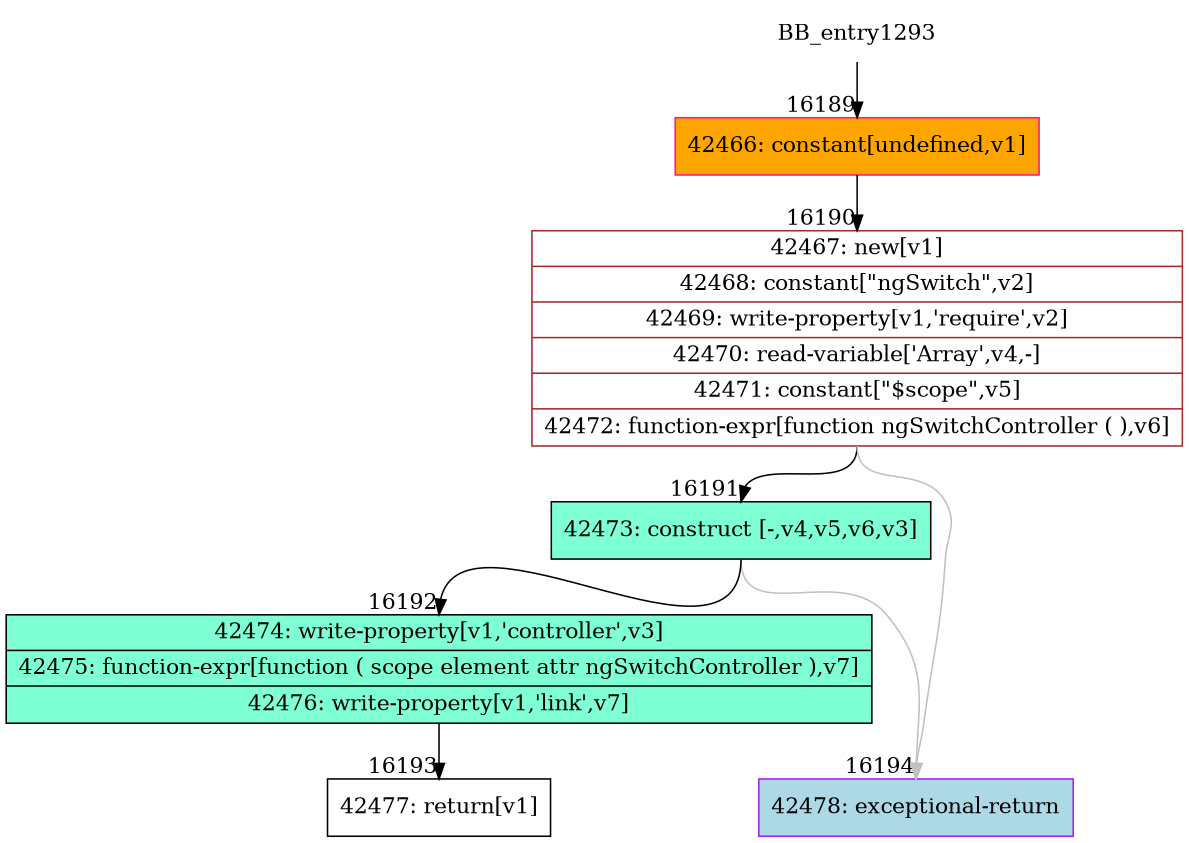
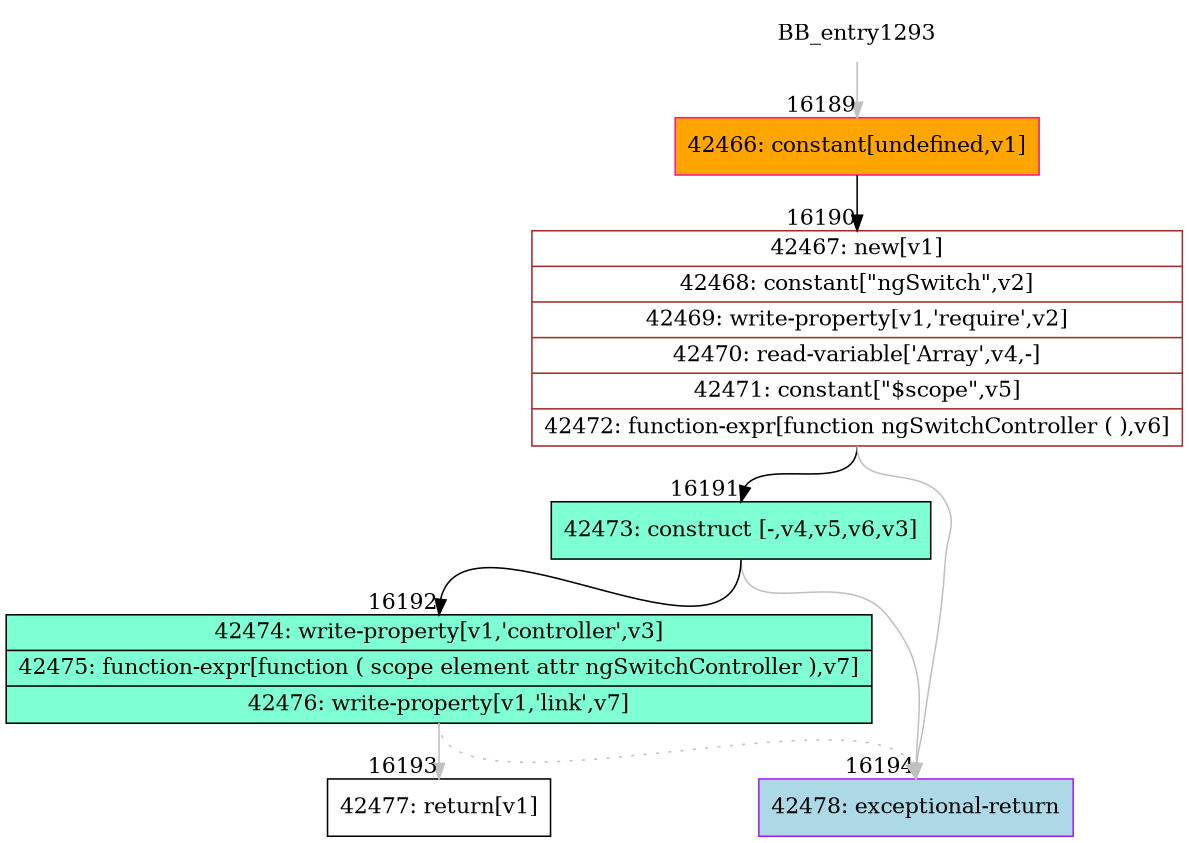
edge "BB_entry1293" -> "42466: constant[undefined,v1]": color black -> gray
edge "42474: write-property[v1,'controller',v3]" -> "42477: return[v1]": color black -> gray
edge "42474: write-property[v1,'controller',v3]" -> "42478: exceptional-return": added
